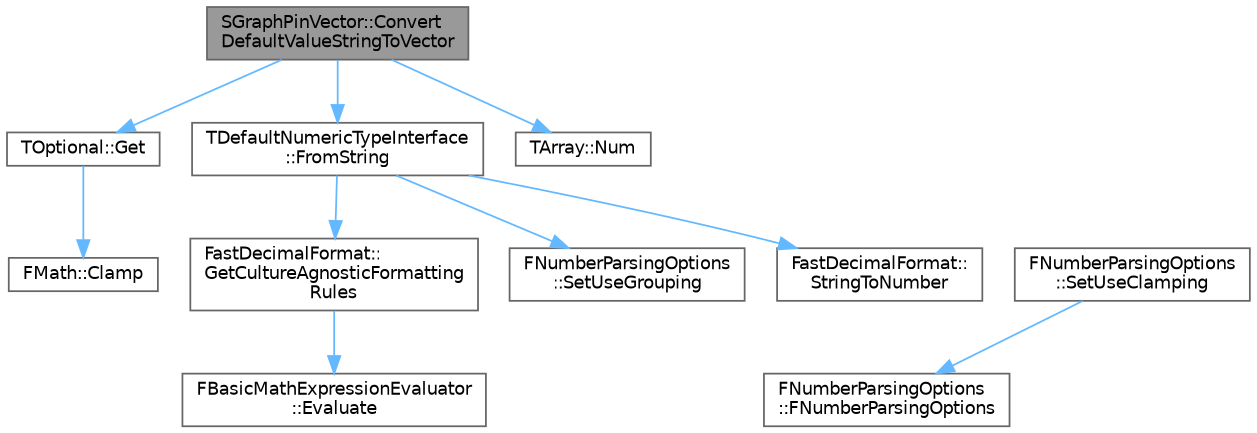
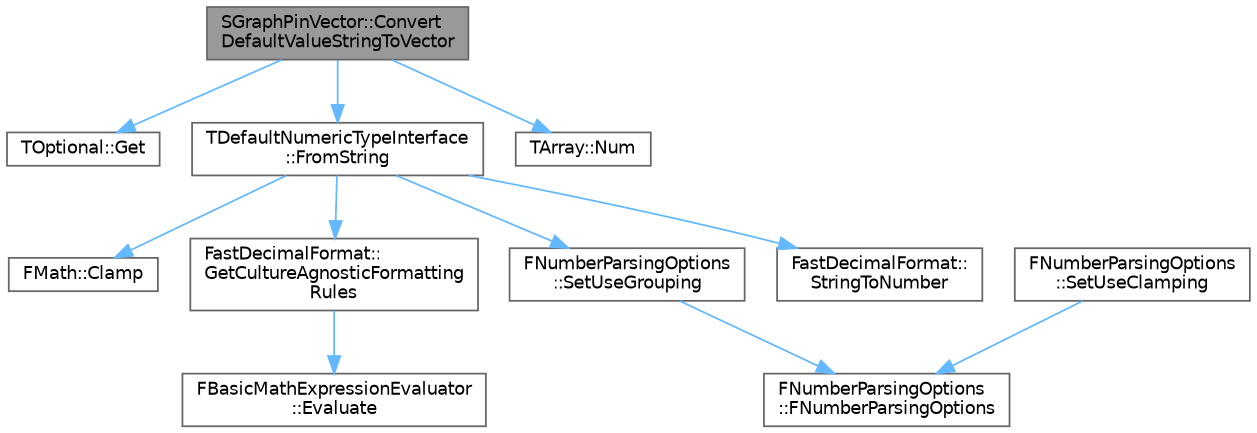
edge "TOptional::Get" -> "FMath::Clamp": now "TDefaultNumericTypeInterface ::FromString" -> "FMath::Clamp"
edge "FNumberParsingOptions ::SetUseGrouping" -> "FNumberParsingOptions ::FNumberParsingOptions": added
